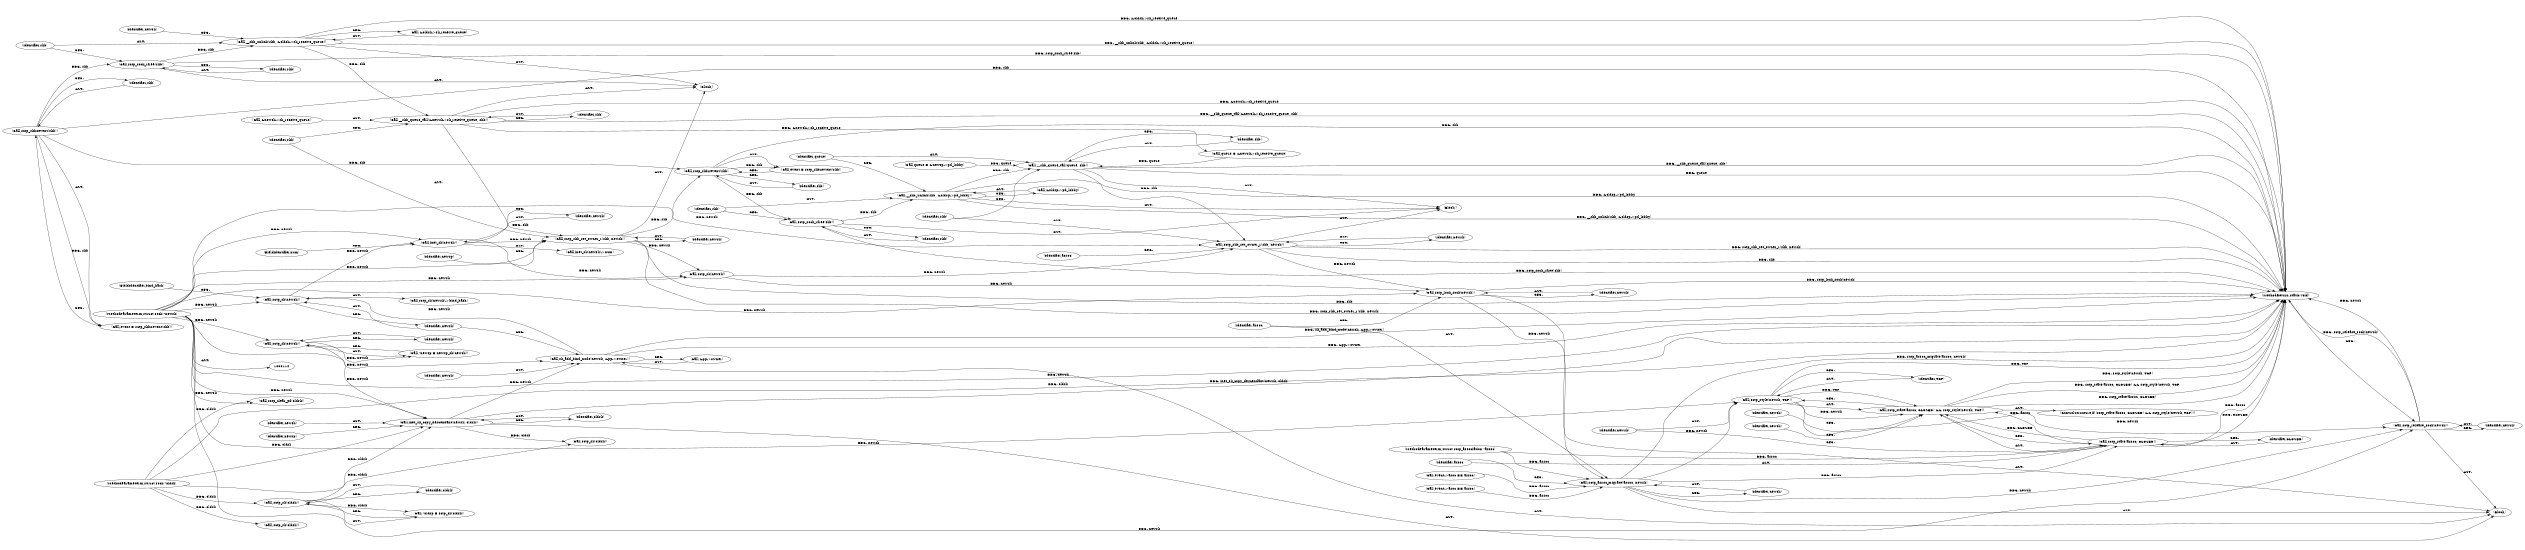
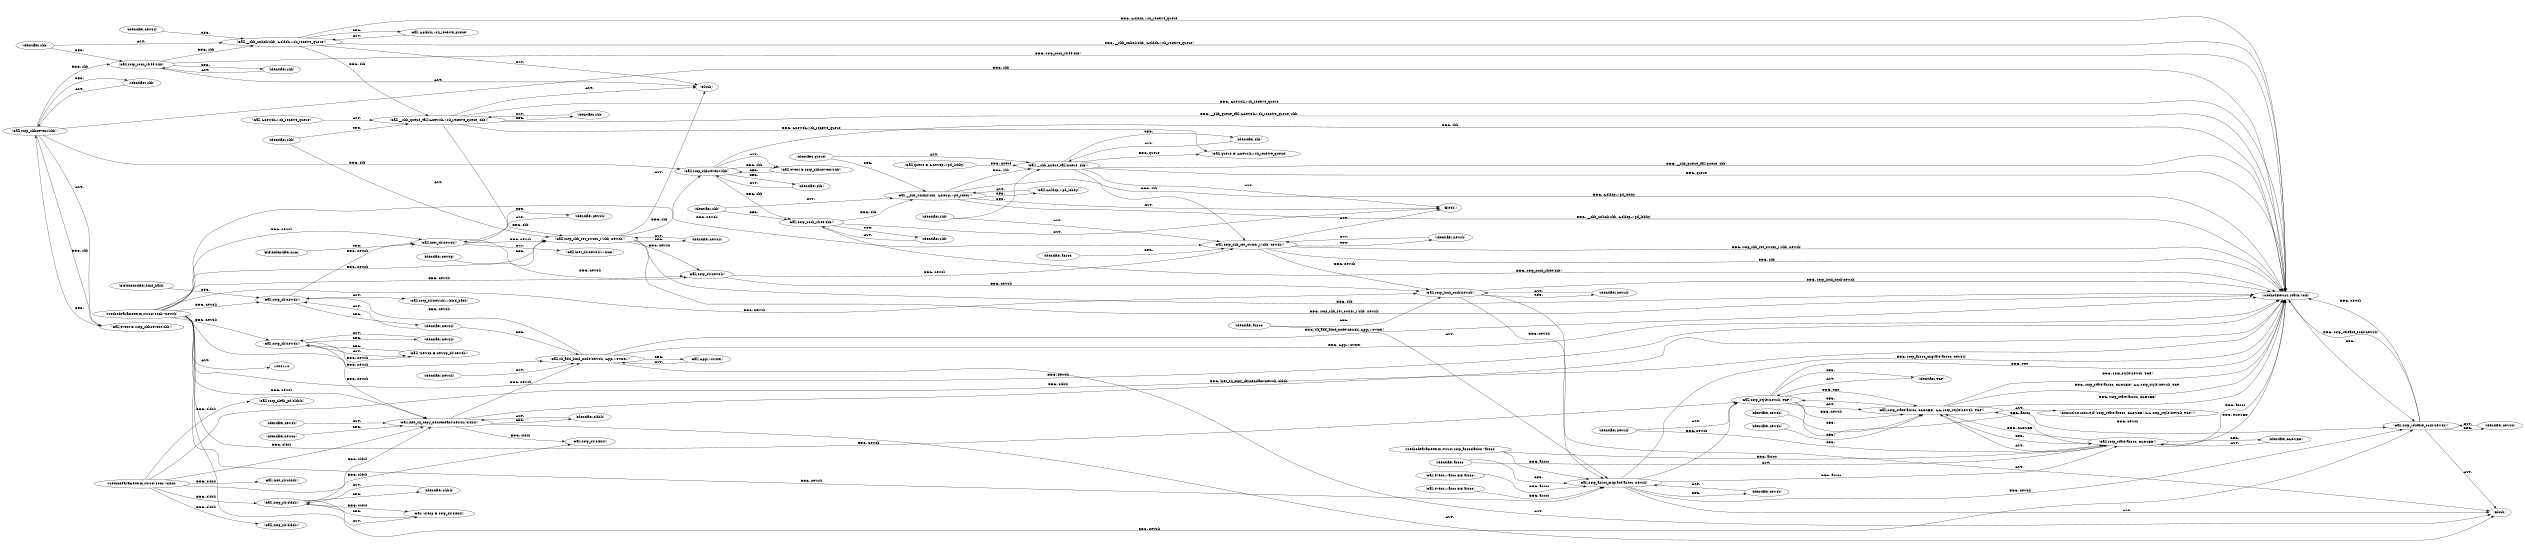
edge "(Call,queue = &newsk->sk_receive_queue)" -> "(Call,__skb_queue_tail(queue, skb))": reversed
edge "(MethodParameterIn,struct sock *newsk)" -> "(Call,sctp_clear_pd(oldsk))": now "(MethodParameterIn,struct sock *newsk)" -> "(Call,sctp_assoc_migrate(assoc, newsk))"
node "(Call,inet_sk(oldsk))": added
